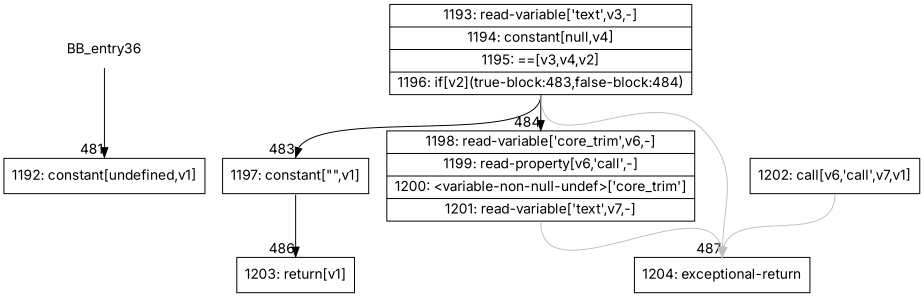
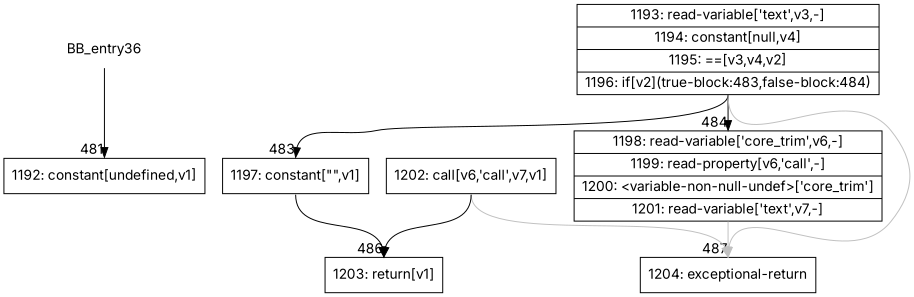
edge "1202: call[v6,'call',v7,v1]" -> "1203: return[v1]": added
